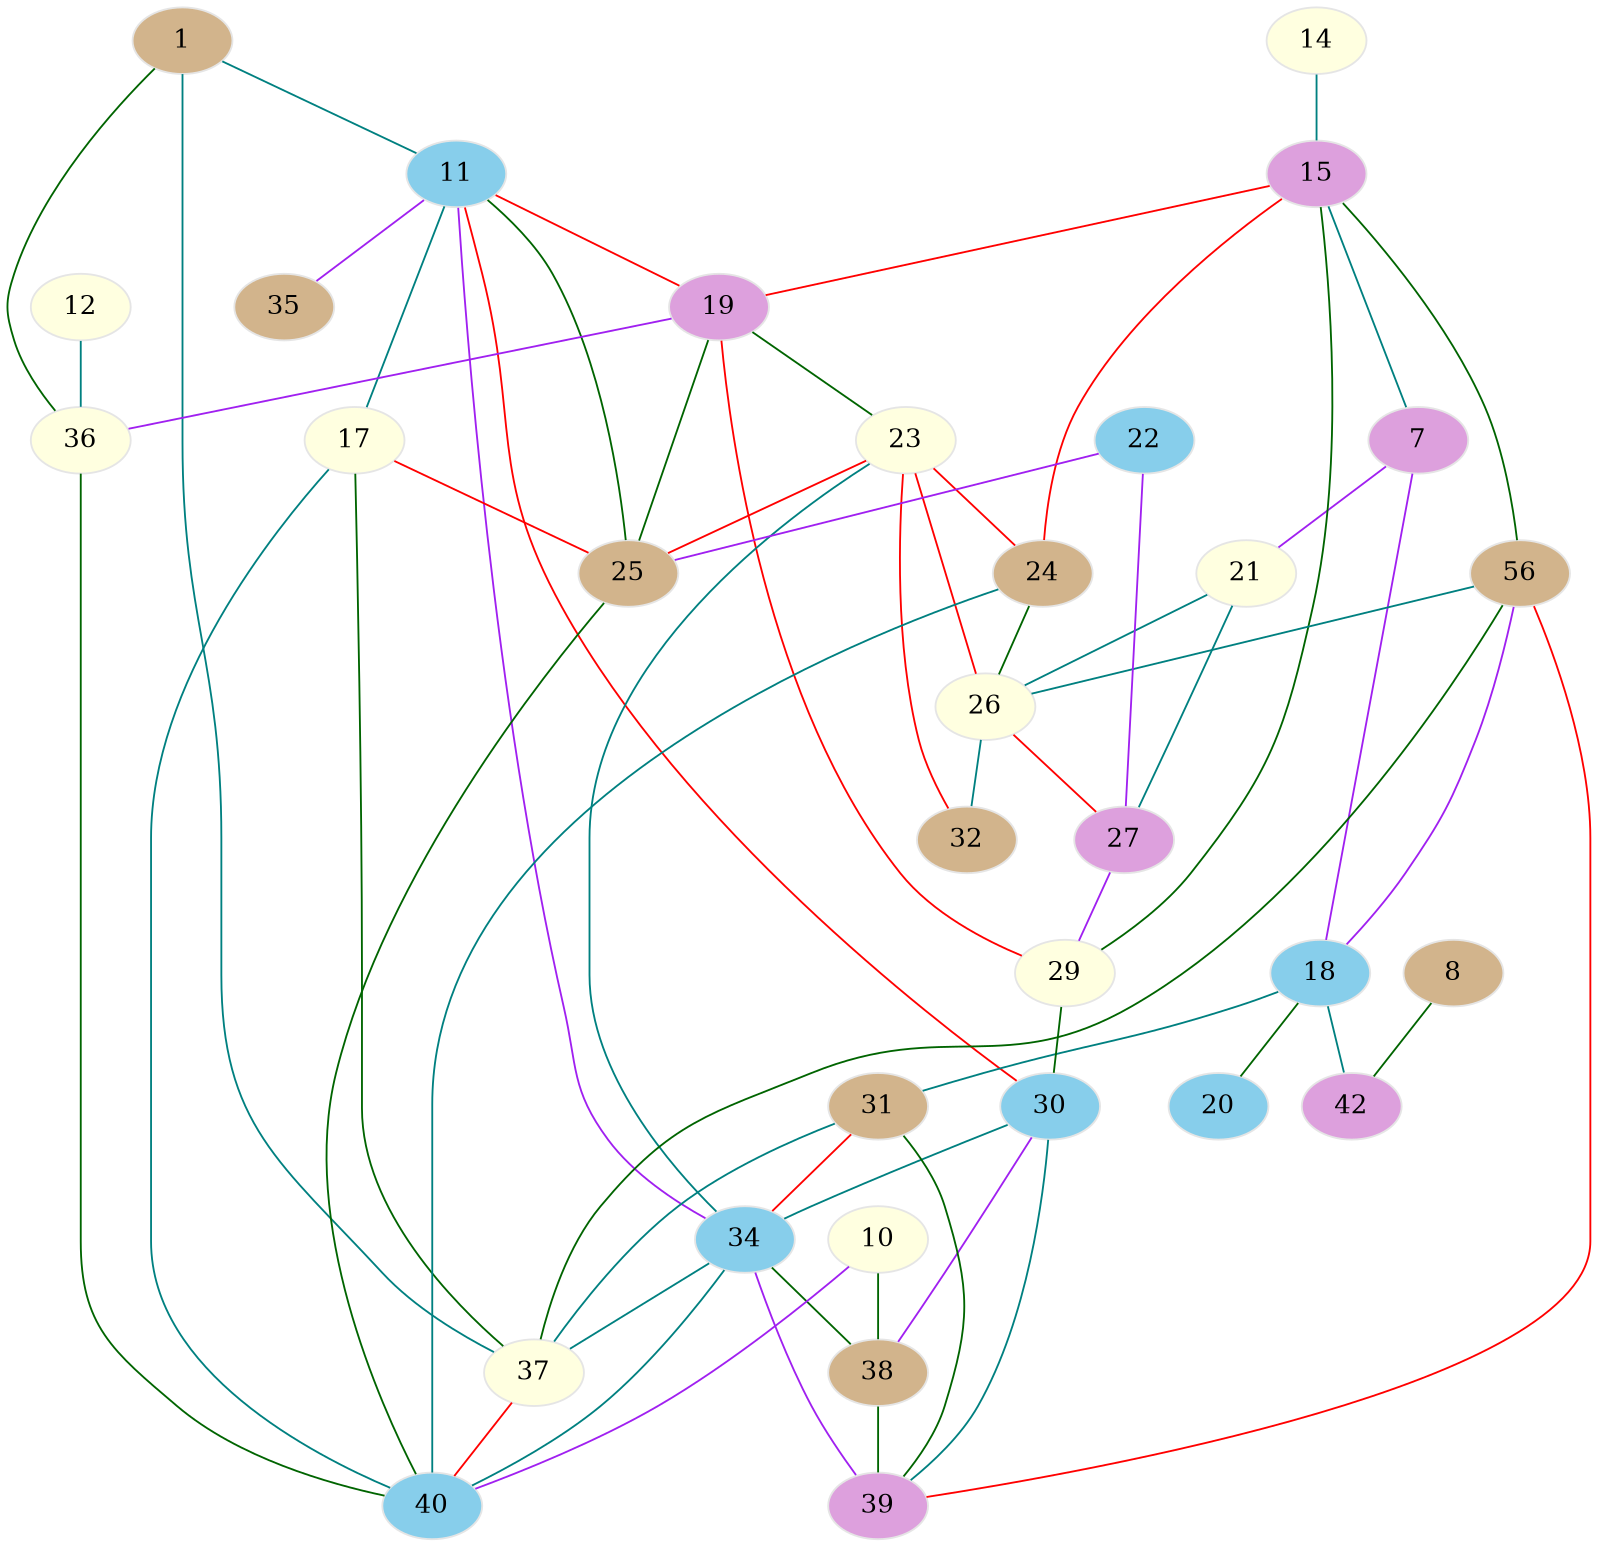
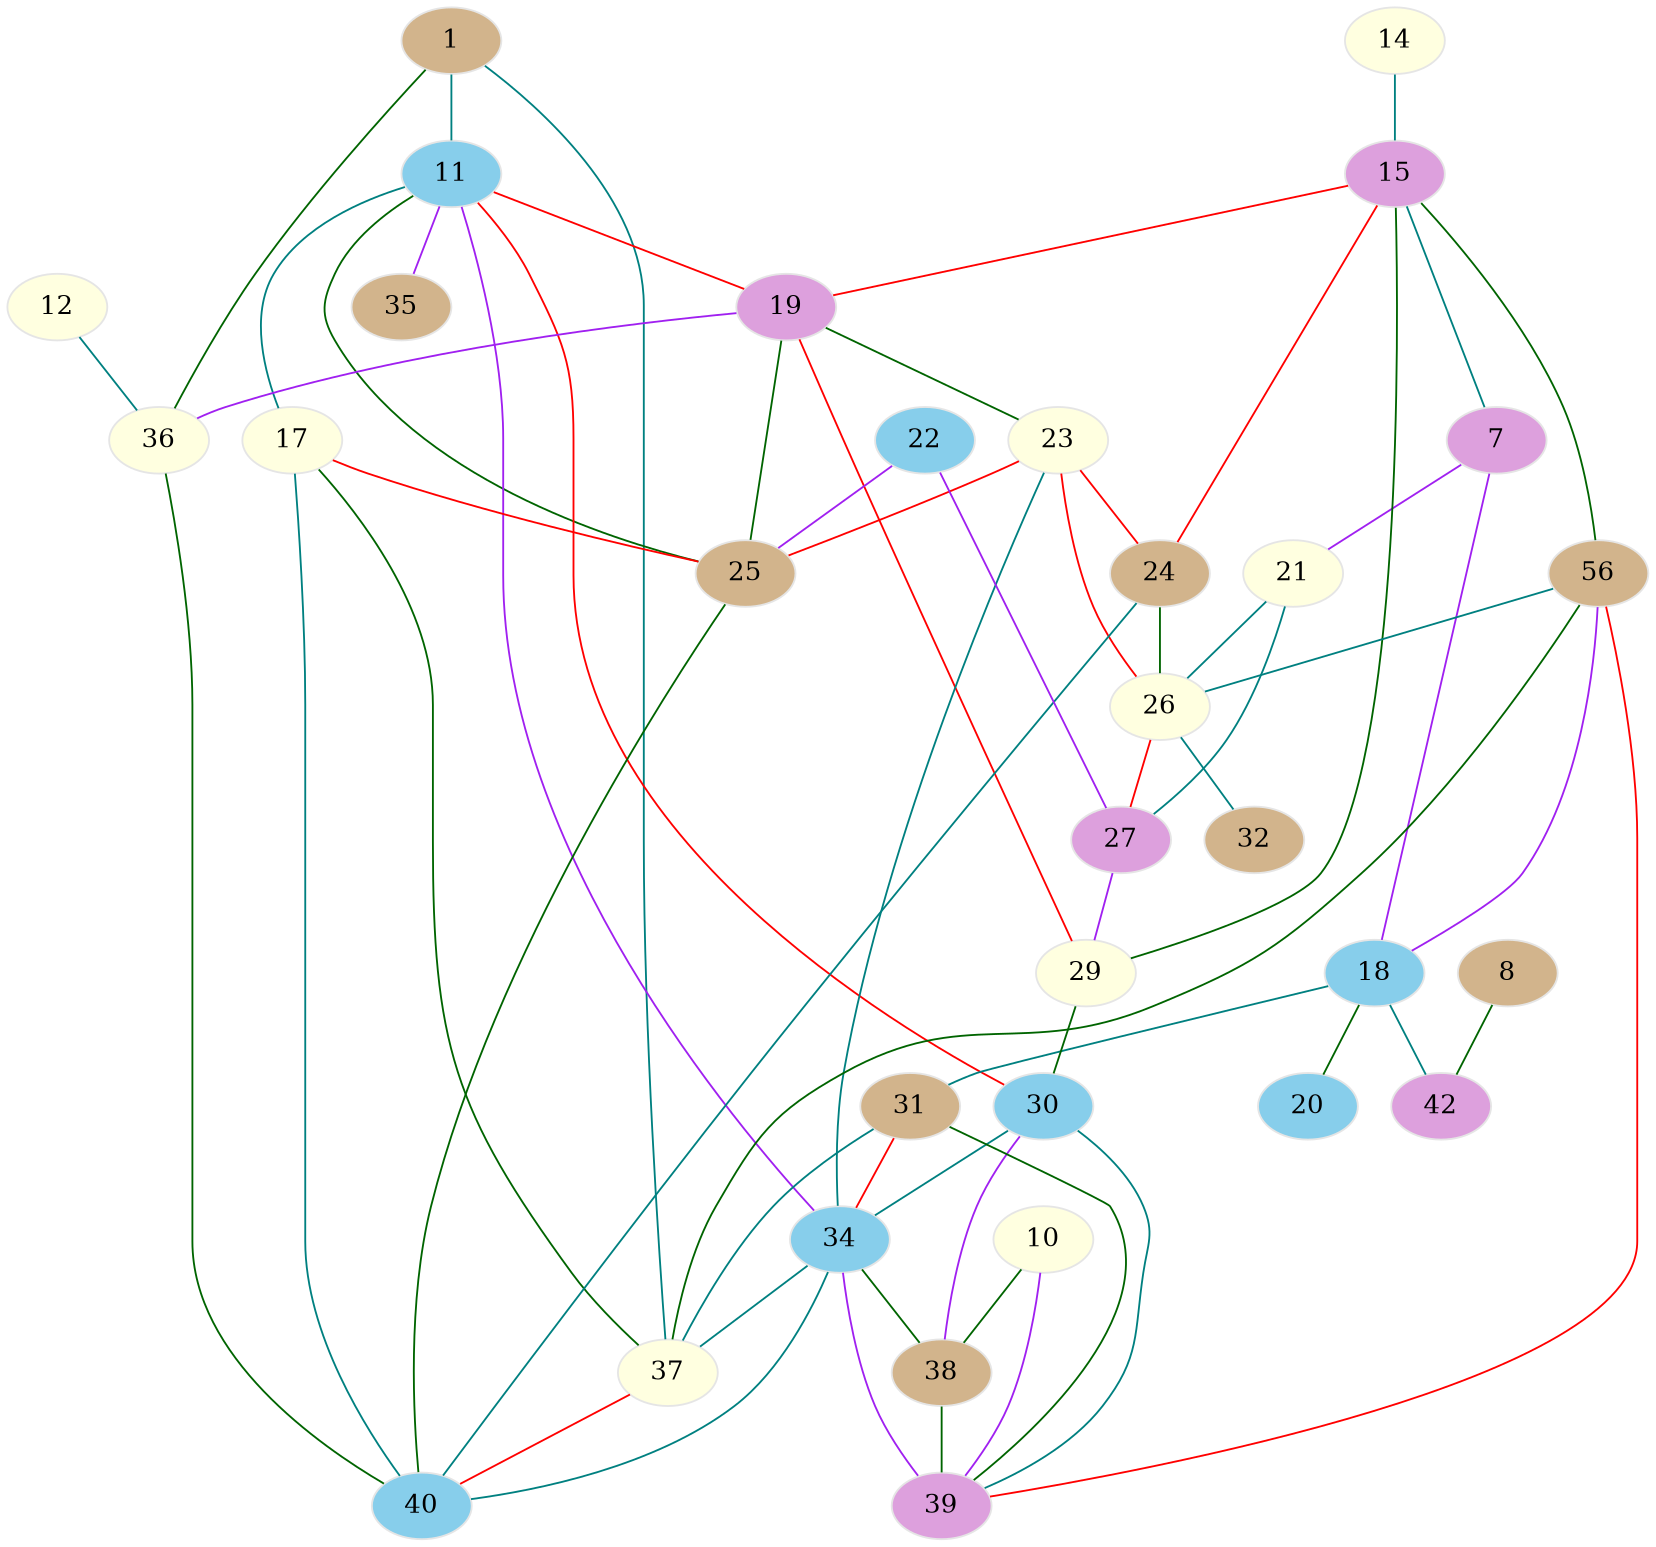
edge "23" -- "32": removed
edge "10" -- "40": now "10" -- "39"
